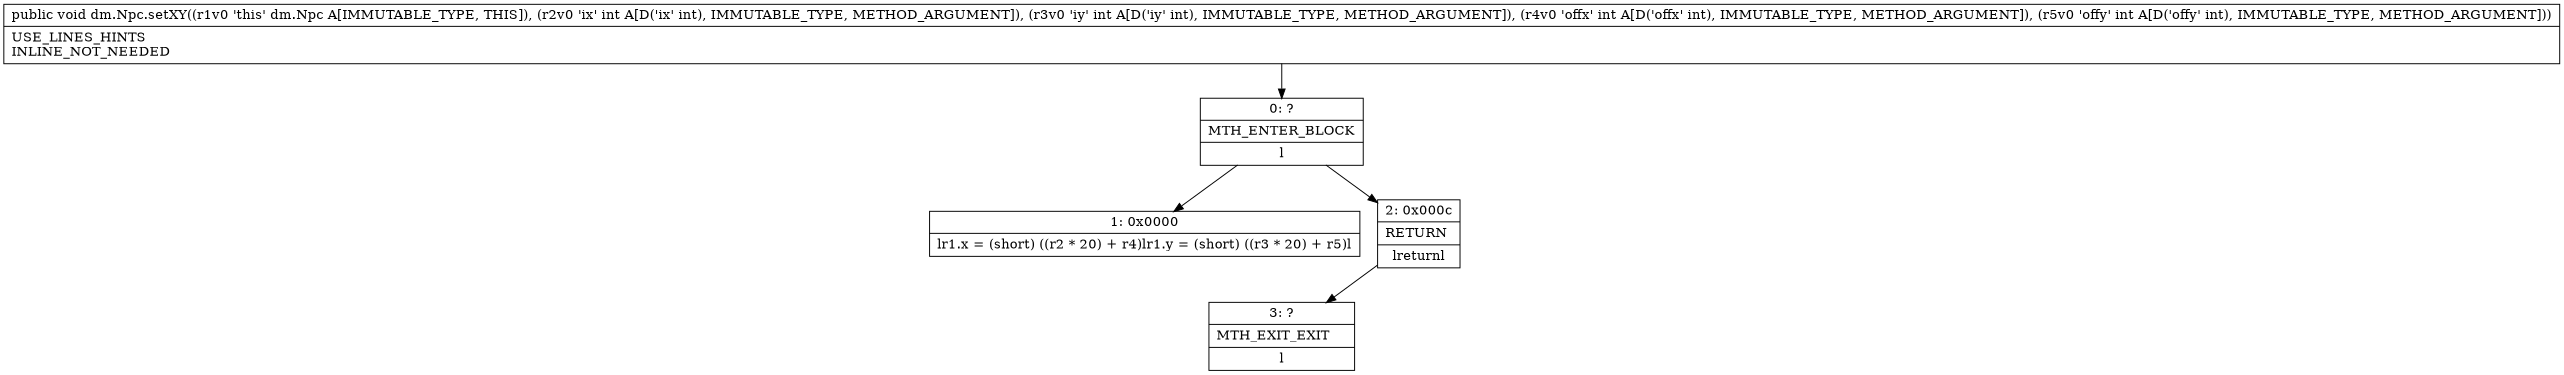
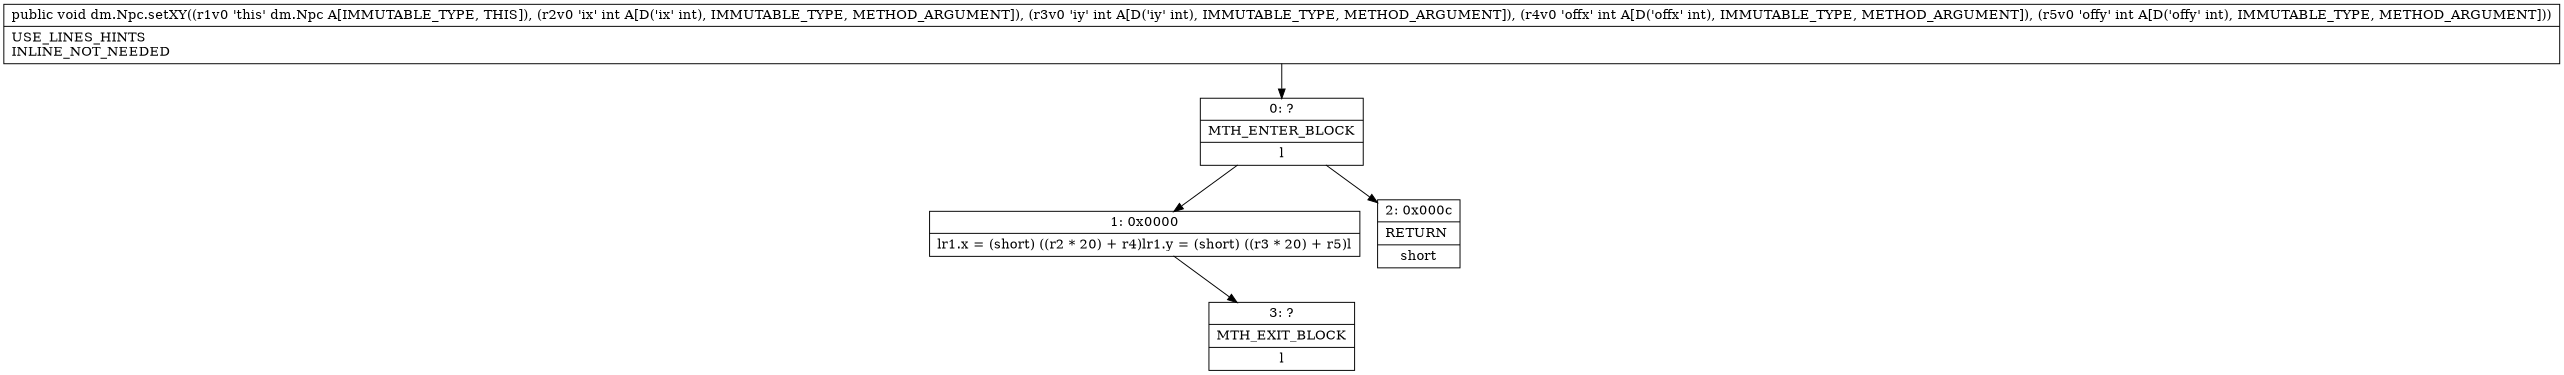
node "2: 0x000c": text "lreturnl" -> "short"
edge "2: 0x000c" -> "3: ?": now "1: 0x0000" -> "3: ?"
node "3: ?": text "MTH_EXIT_EXIT" -> "MTH_EXIT_BLOCK"
